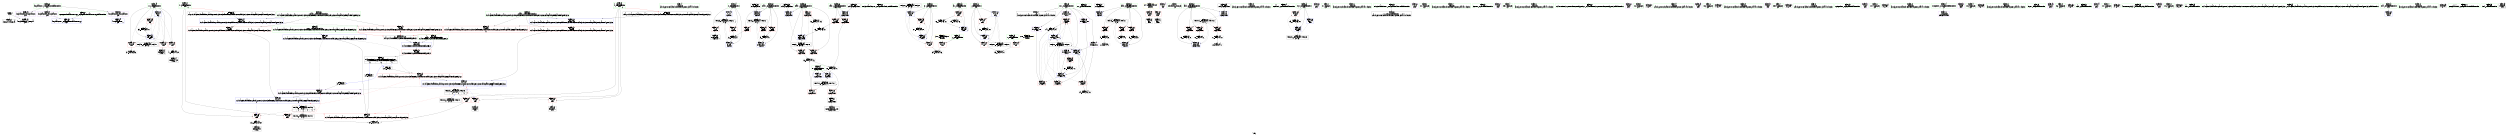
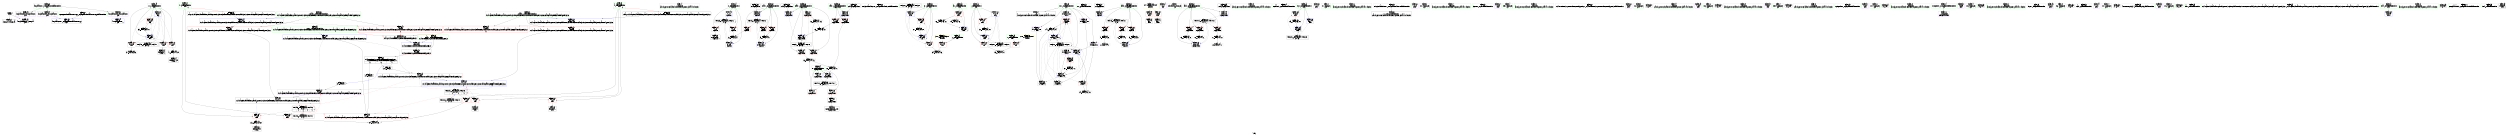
node "NodeID: 177": text "main" -> "cxx"
node "NodeID: 162": text "_Z6NodeID" -> "_Z6BigModxxx"
